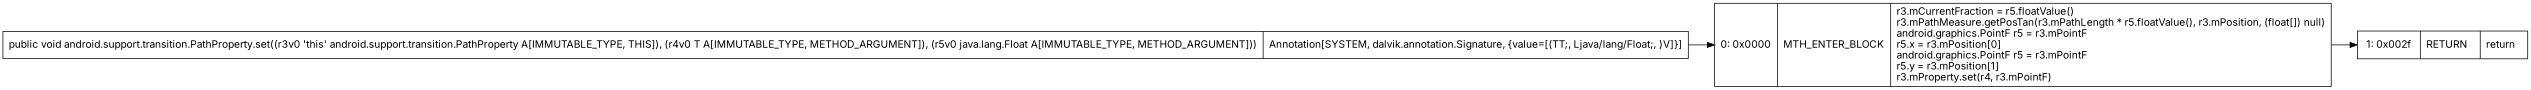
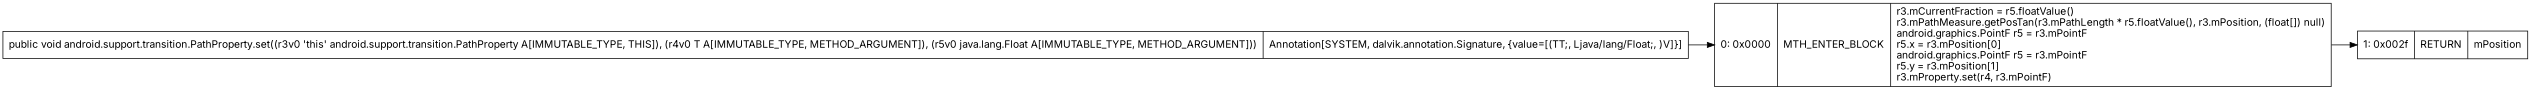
node "1: 0x002f": text "return" -> "mPosition"
